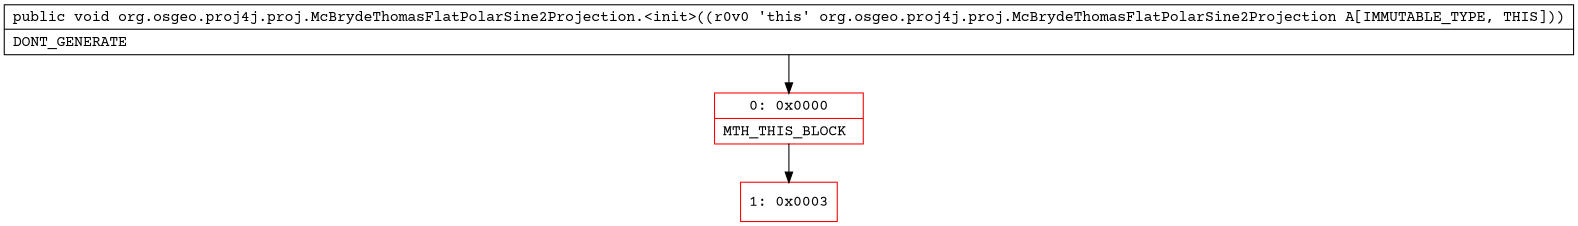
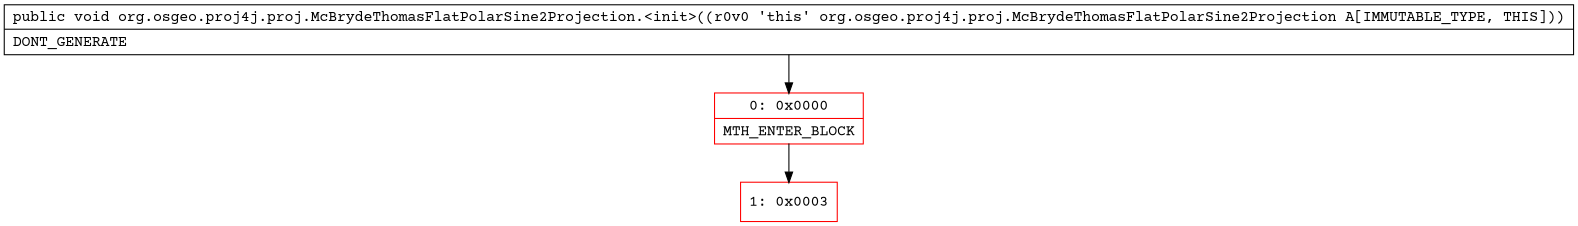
node "0: 0x0000": text "MTH_THIS_BLOCK" -> "MTH_ENTER_BLOCK"
